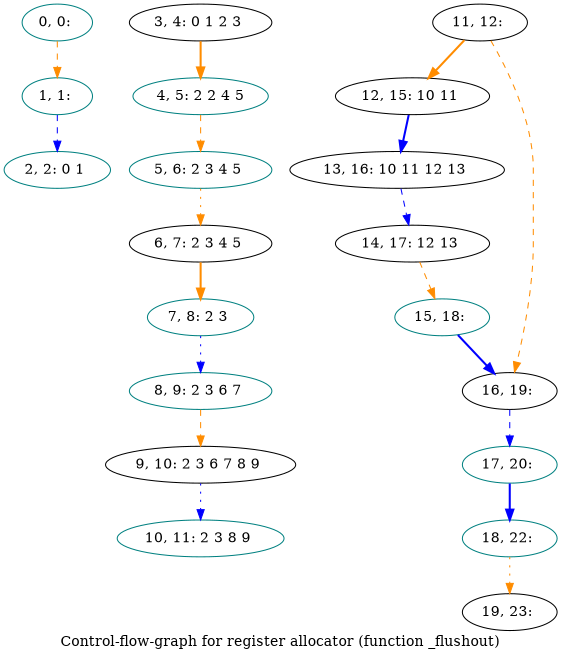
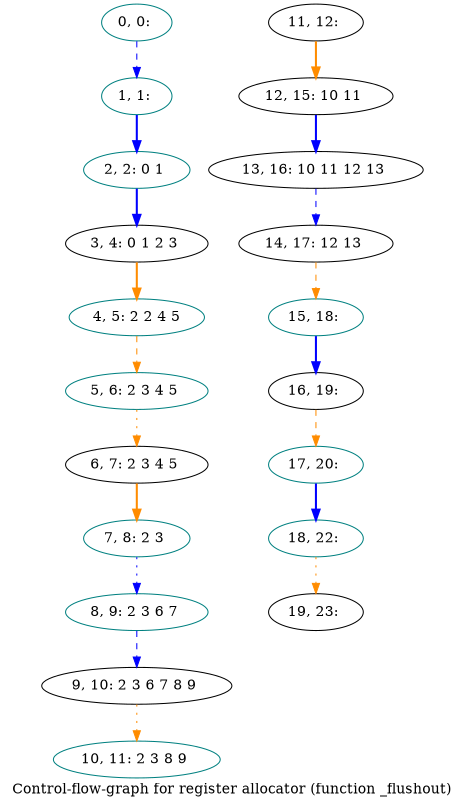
edge "0, 0:" -> "1, 1:": color darkorange -> blue
edge "1, 1:" -> "2, 2: 0 1": style dashed -> bold
edge "11, 12:" -> "16, 19:": removed
edge "2, 2: 0 1" -> "3, 4: 0 1 2 3": added
edge "8, 9: 2 3 6 7" -> "9, 10: 2 3 6 7 8 9": color darkorange -> blue
edge "16, 19:" -> "17, 20:": color blue -> darkorange
edge "9, 10: 2 3 6 7 8 9" -> "10, 11: 2 3 8 9": color blue -> darkorange
